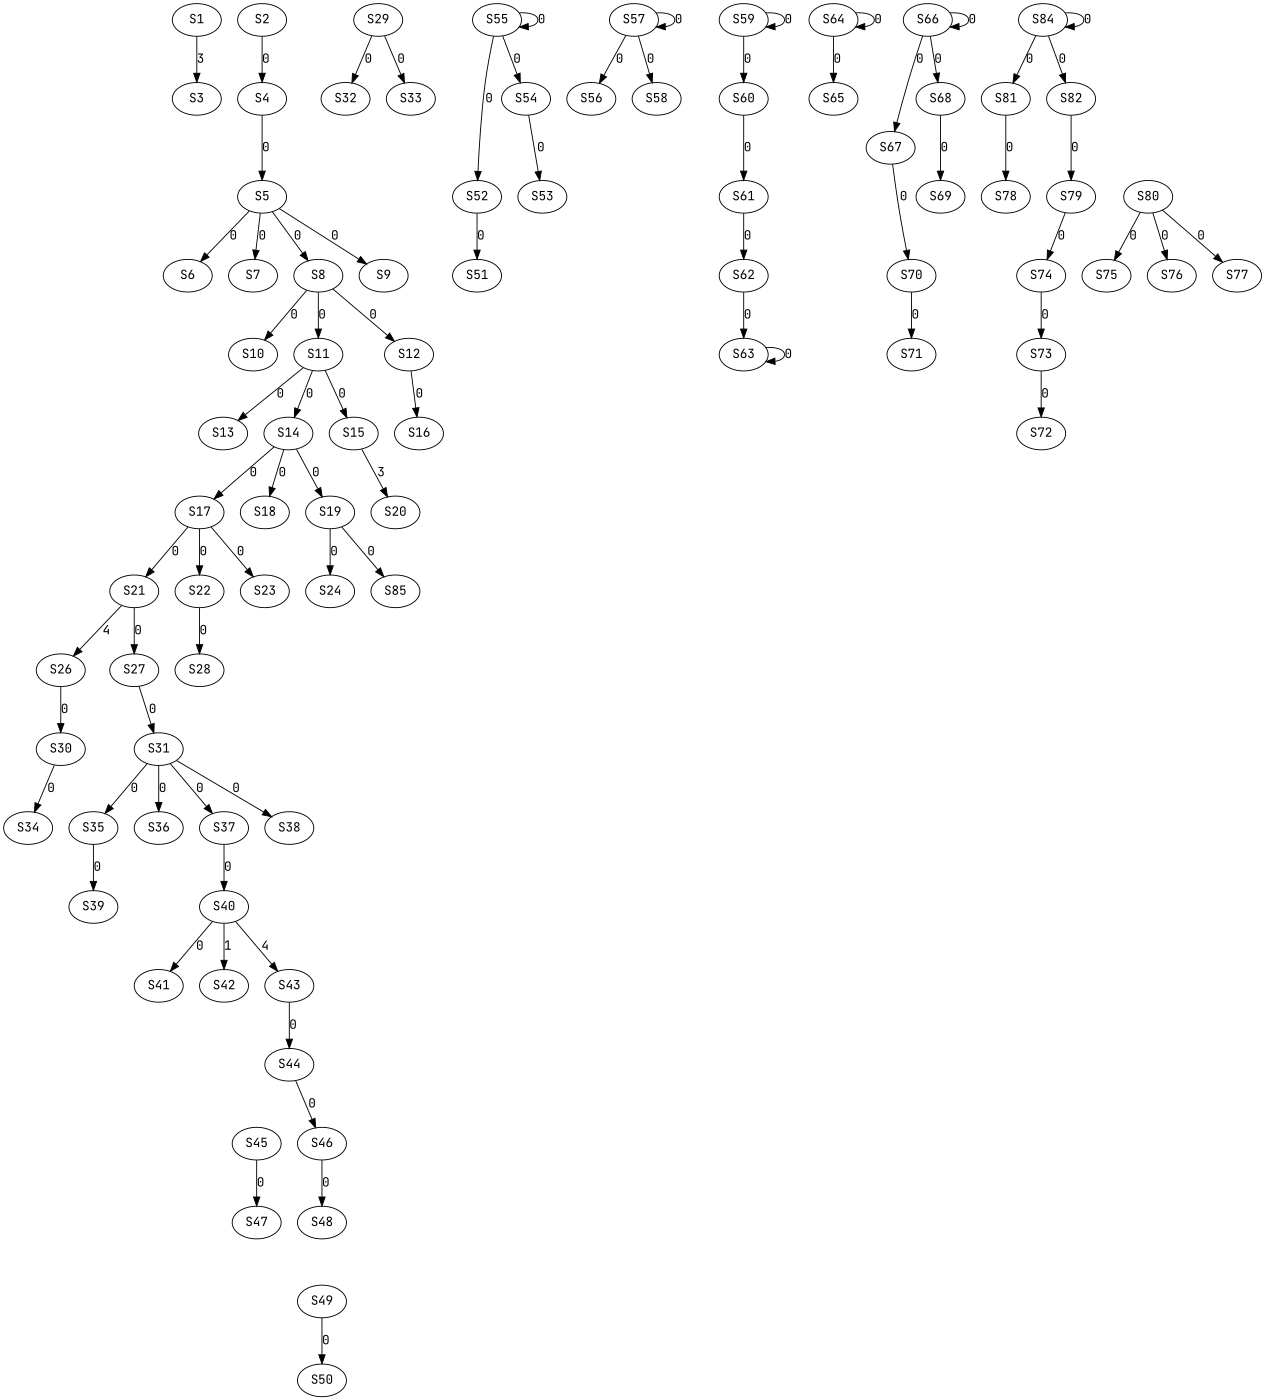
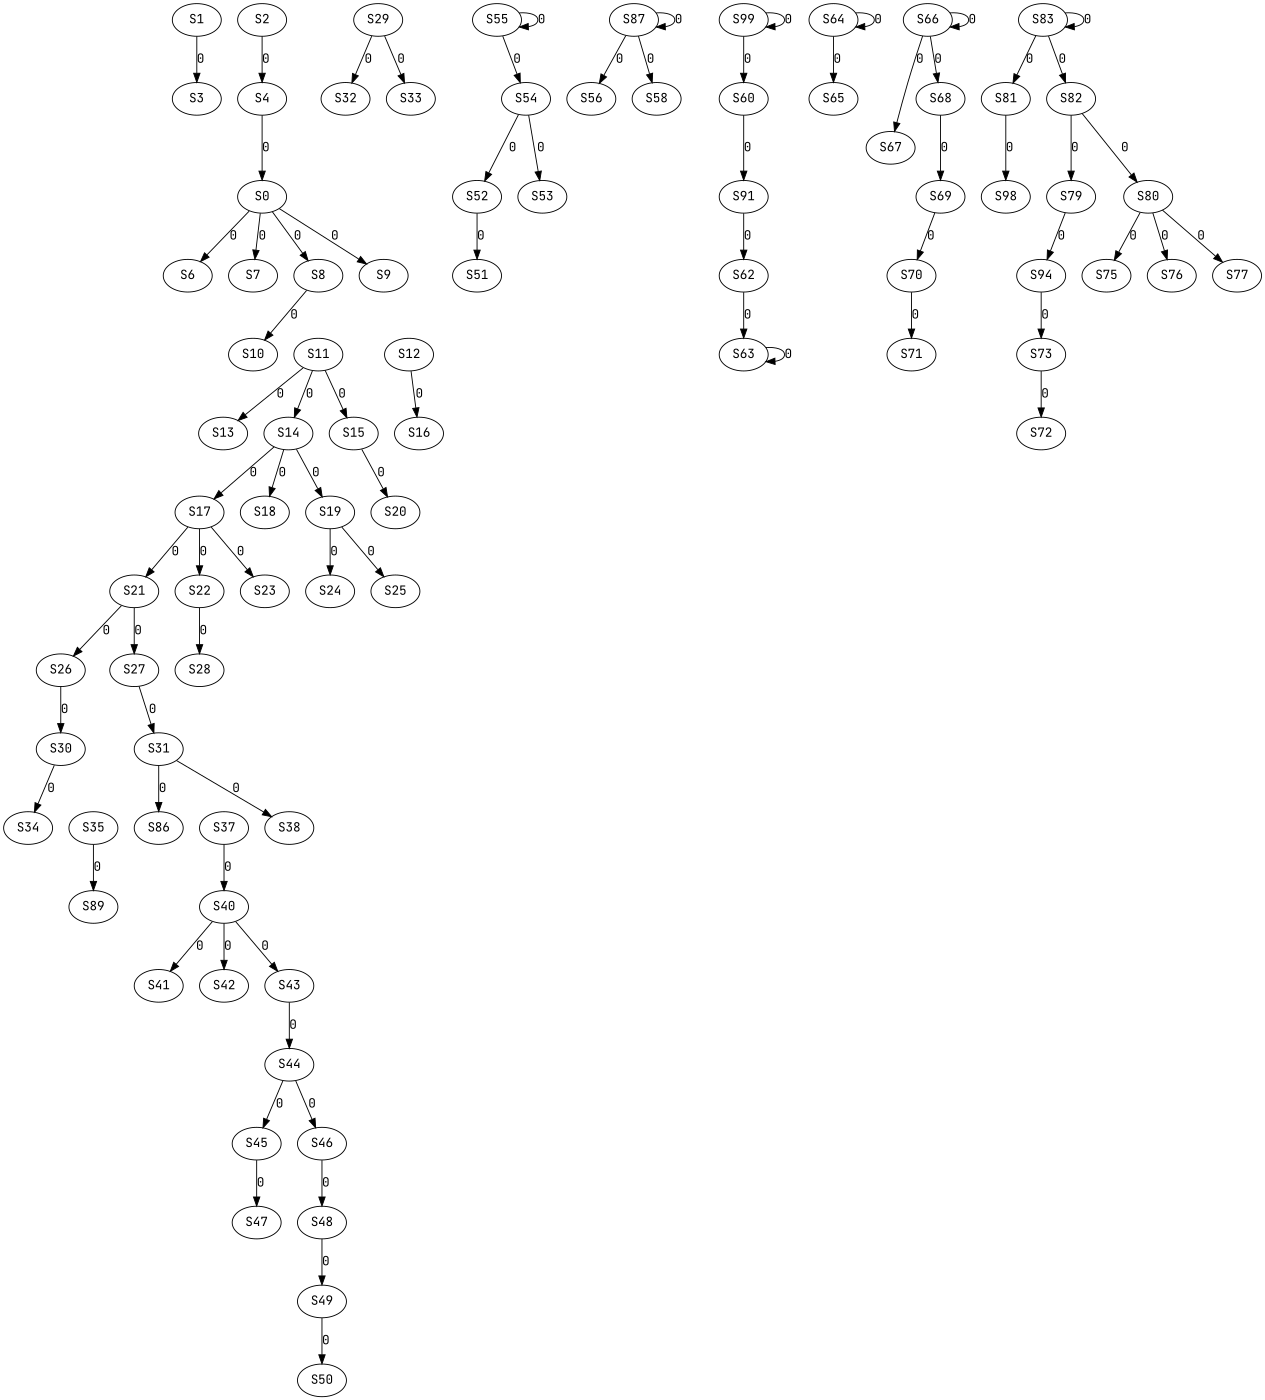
node "S57": label "S57" -> "S87"
node "S59": label "S59" -> "S99"
node "S84": label "S84" -> "S83"
edge "S1" -> "S3": label "3" -> "0"
edge "S55" -> "S52": now "S54" -> "S52"
edge "S82" -> "S80": added, label "0"
node "S5": label "S5" -> "S0"
node "S61": label "S61" -> "S91"
node "S78": label "S78" -> "S98"
edge "S67" -> "S70": now "S69" -> "S70"
node "S74": label "S74" -> "S94"
edge "S8" -> "S11": removed, label "0"
edge "S8" -> "S12": removed, label "0"
edge "S15" -> "S20": label "3" -> "0"
node "S85": label "S85" -> "S25"
edge "S21" -> "S26": label "4" -> "0"
edge "S31" -> "S35": removed, label "0"
edge "S31" -> "S37": removed, label "0"
node "S36": label "S36" -> "S86"
node "S39": label "S39" -> "S89"
edge "S40" -> "S42": label "1" -> "0"
edge "S40" -> "S43": label "4" -> "0"
edge "S44" -> "S45": added, label "0"
edge "S48" -> "S49": added, label "0"
